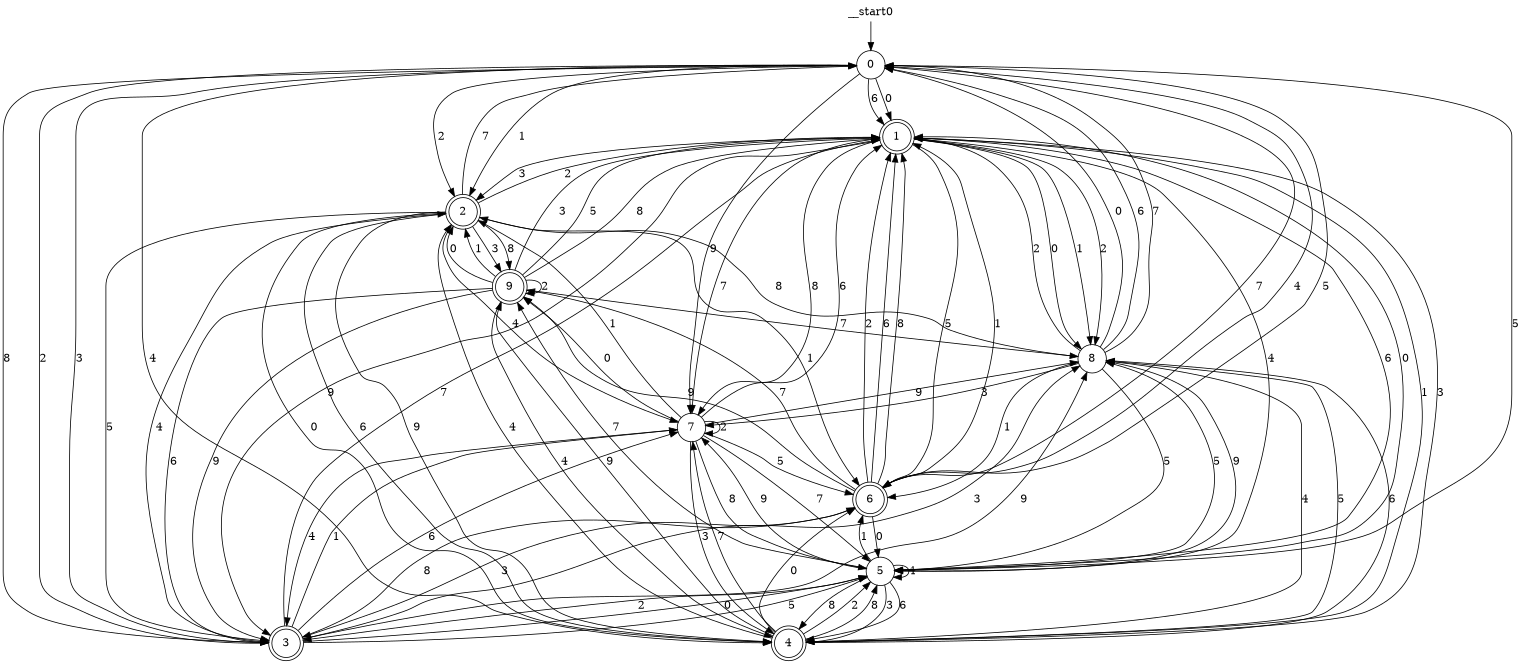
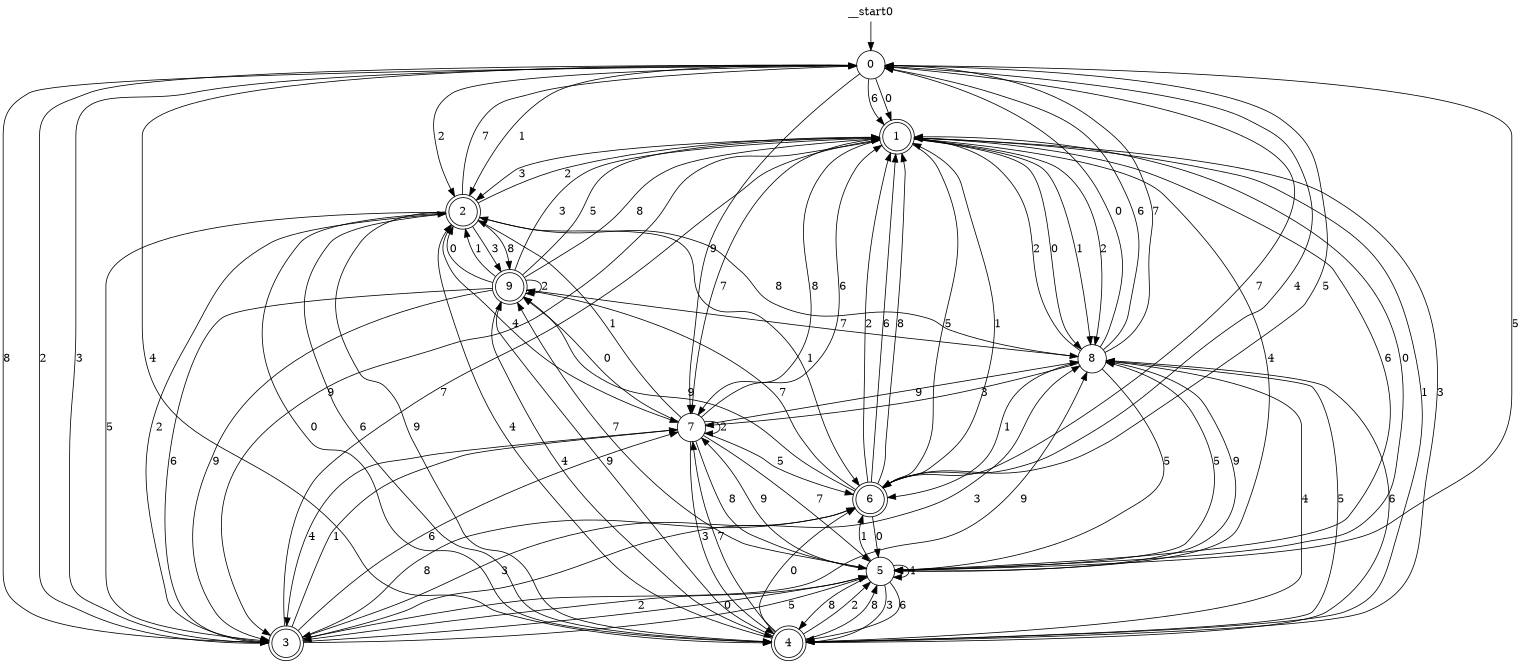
edge "3" -> "2": label "4" -> "2"
